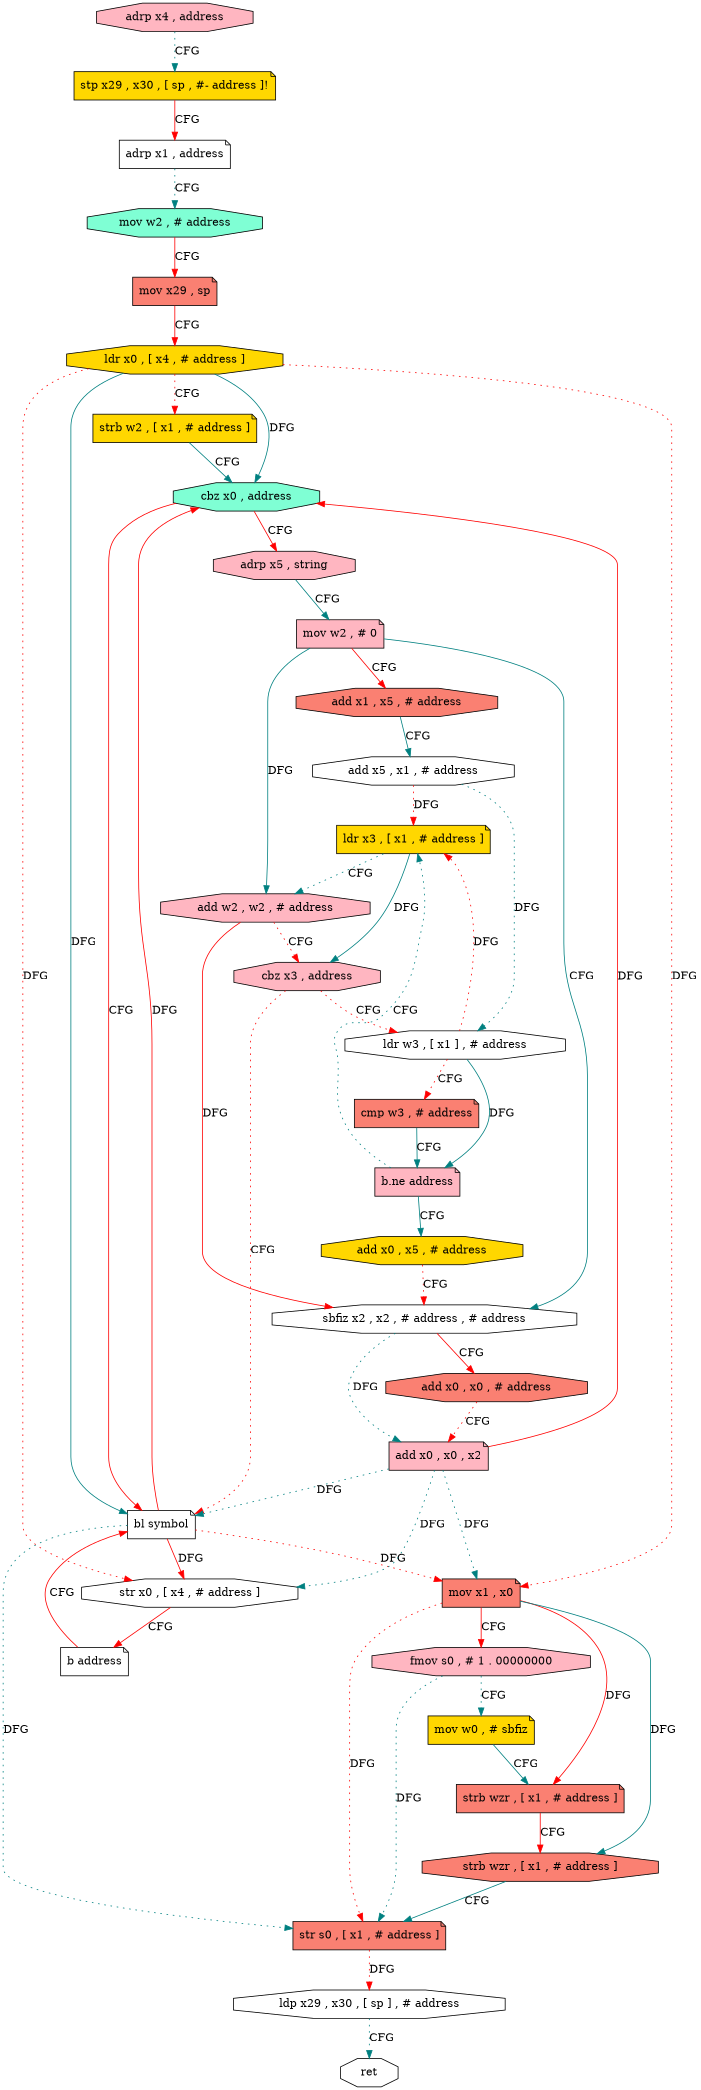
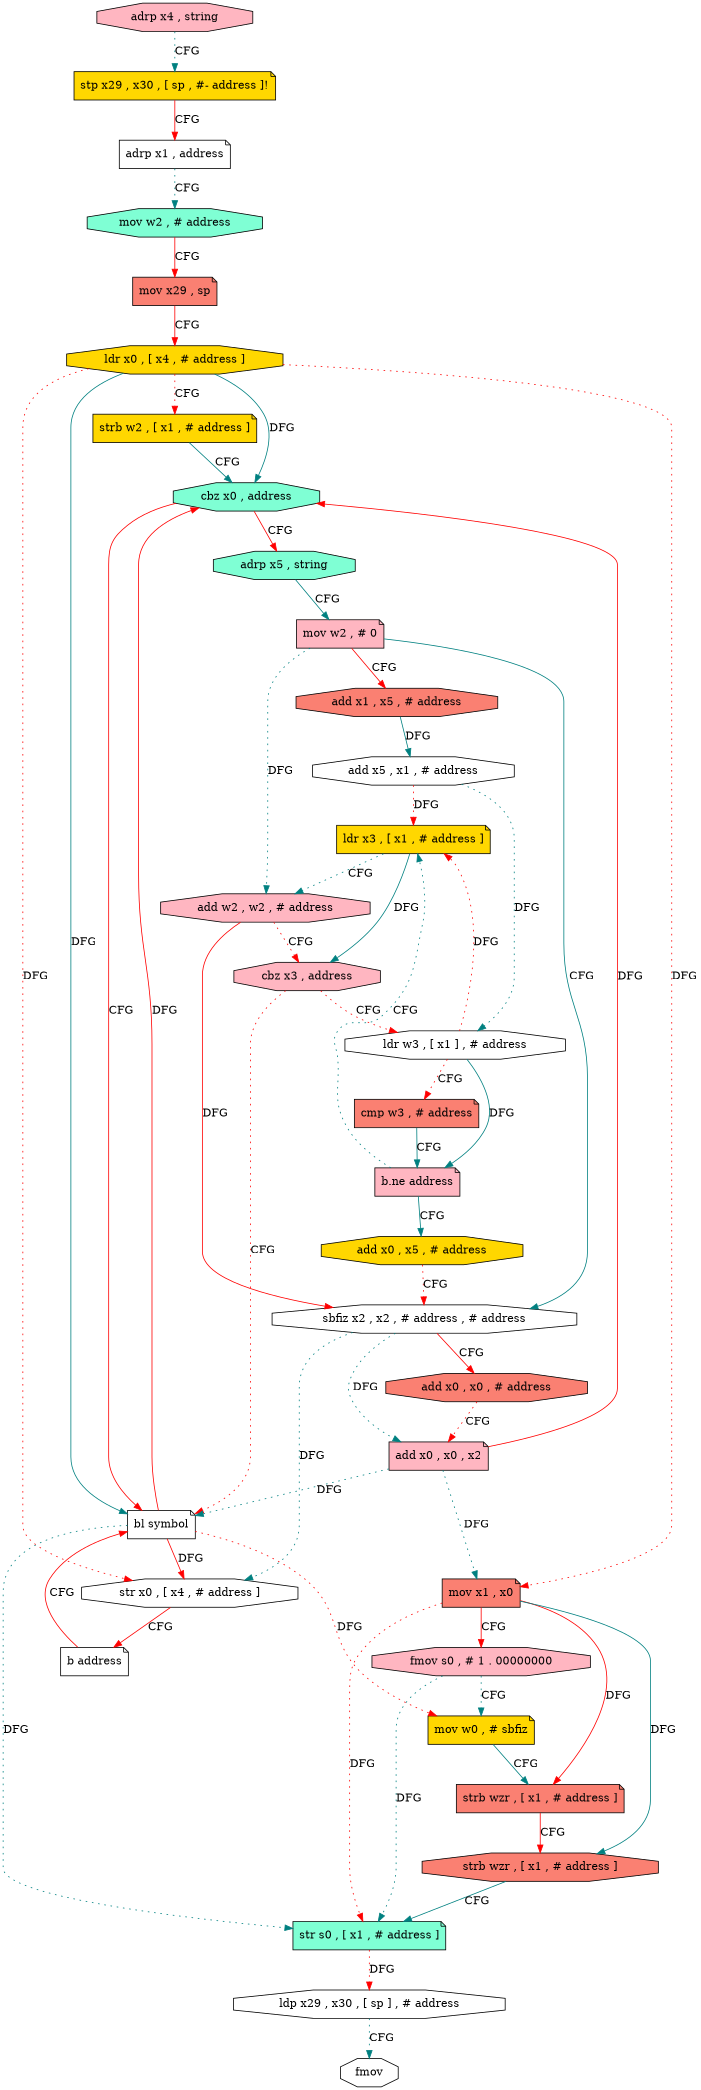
node "adrp x4 , address": label "adrp x4 , address" -> "adrp x4 , string"
node "adrp x5 , string": fillcolor lightpink -> aquamarine
edge "add x1 , x5 , # address" -> "add x5 , x1 , # address": label "CFG" -> "DFG"
edge "mov w2 , # 0" -> "add w2 , w2 , # address": style solid -> dotted
edge "bl symbol" -> "mov x1 , x0": now "bl symbol" -> "mov w0 , # sbfiz"
edge "add x0 , x0 , x2" -> "str x0 , [ x4 , # address ]": now "sbfiz x2 , x2 , # address , # address" -> "str x0 , [ x4 , # address ]"
node "str s0 , [ x1 , # address ]": fillcolor salmon -> aquamarine
node "ret": label "ret" -> "fmov"
